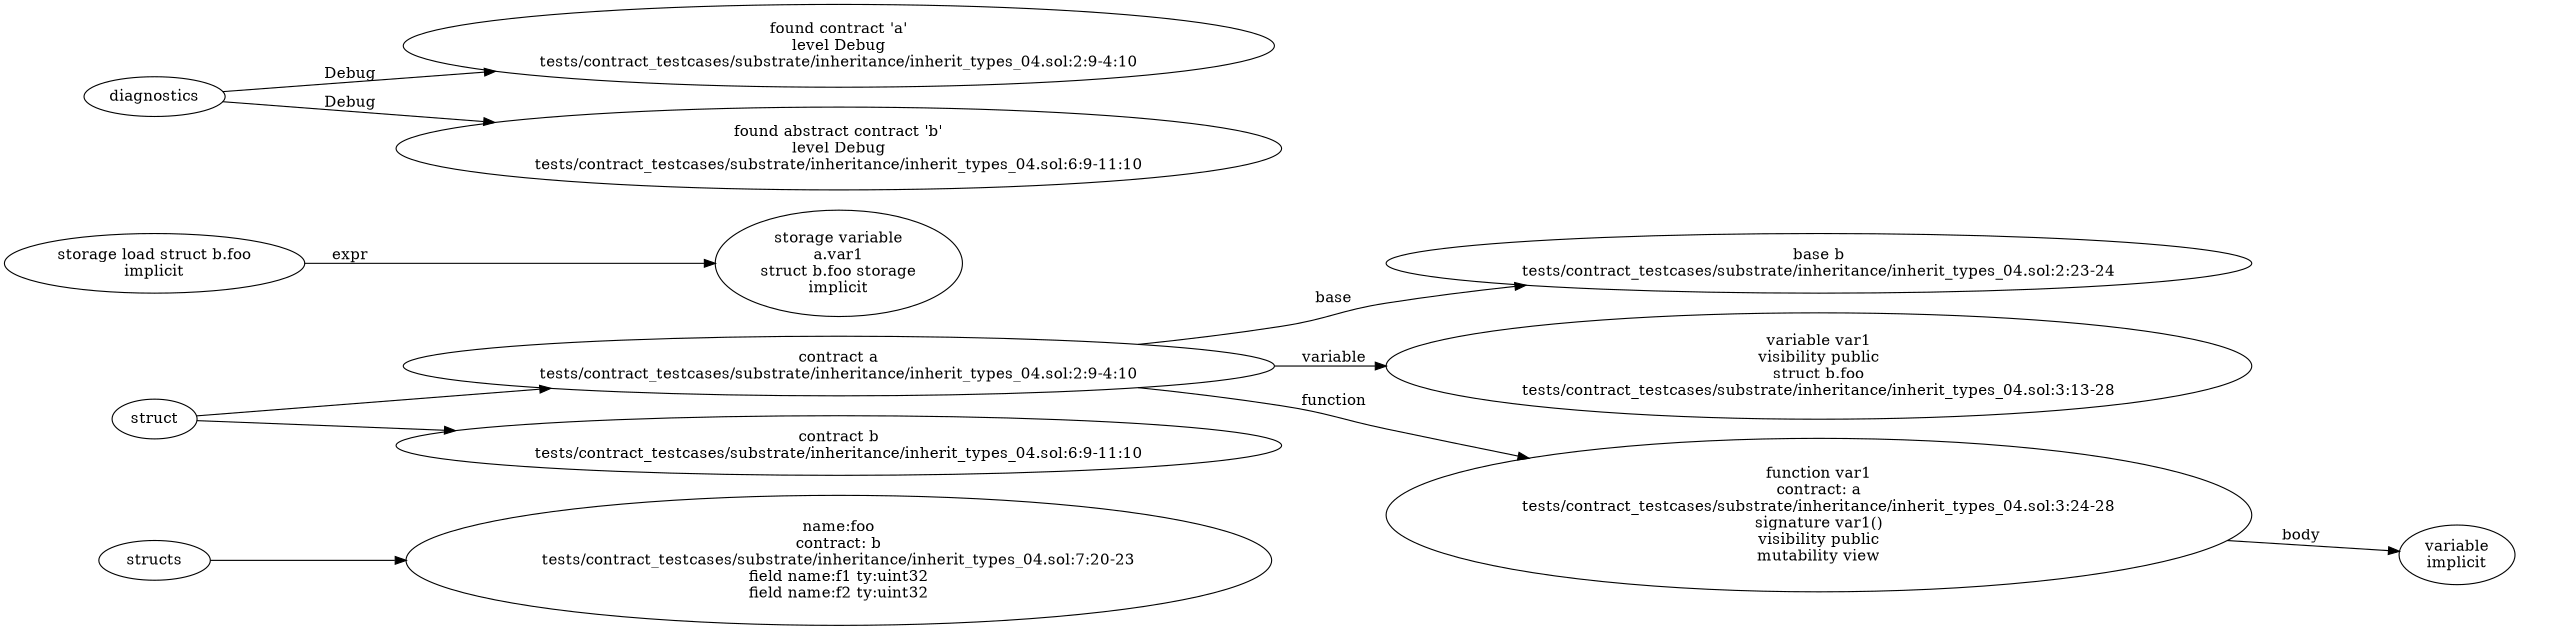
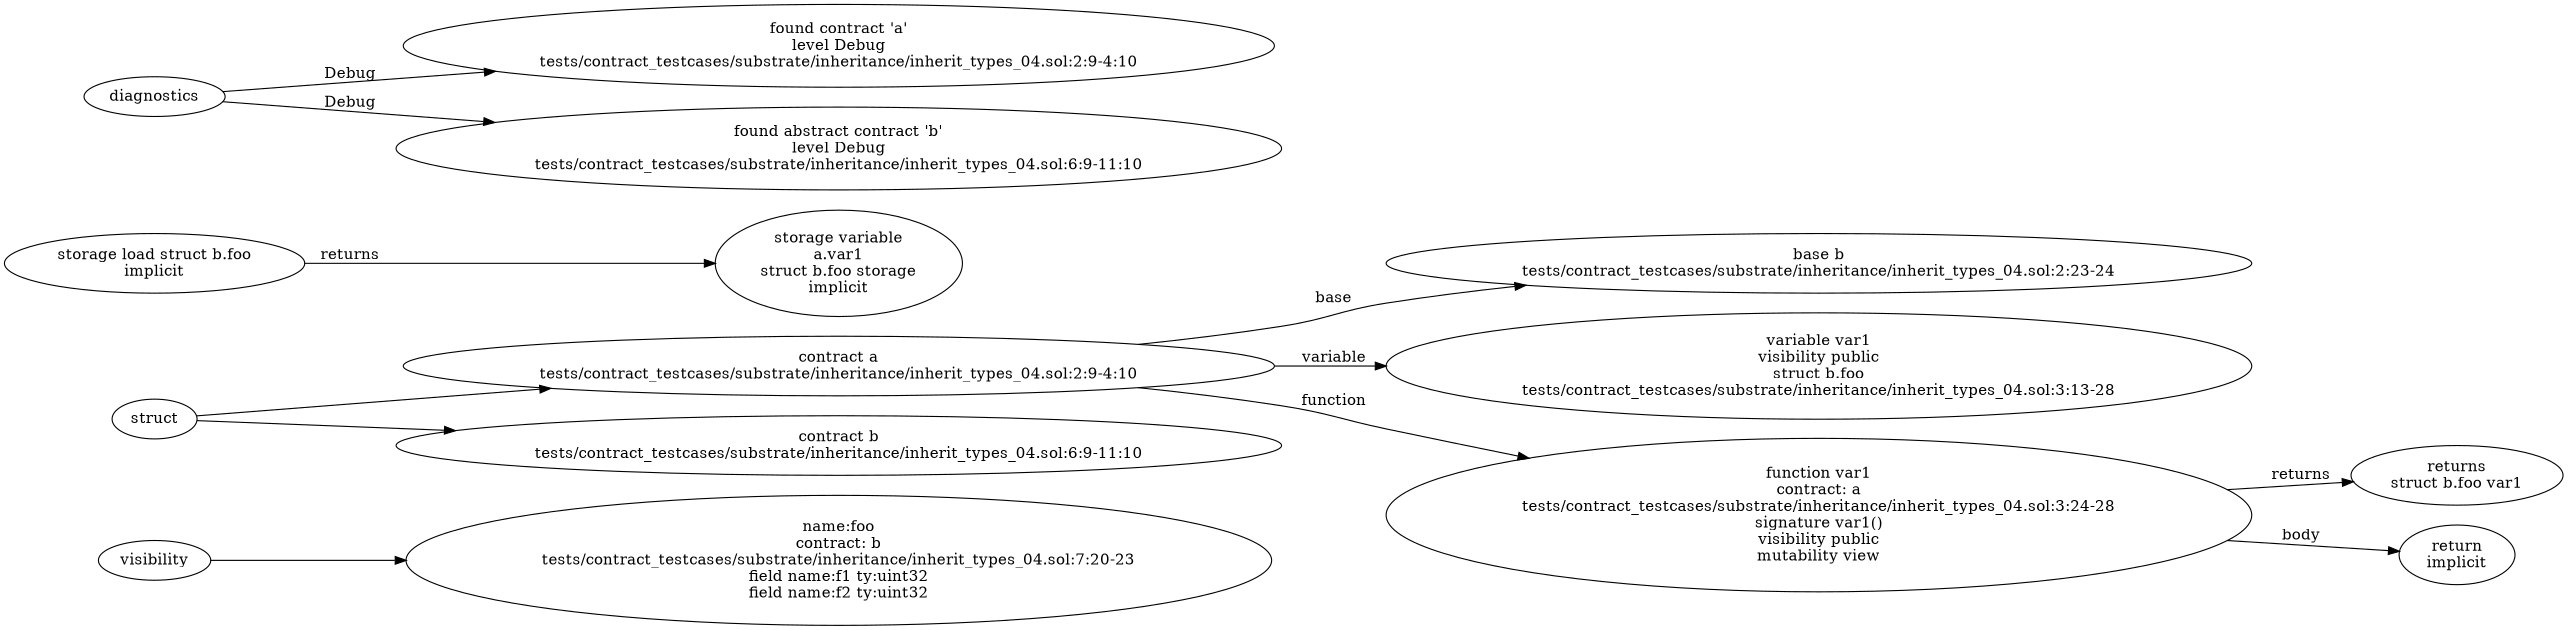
edge "storage load struct b.foo implicit" -> "storage variable a.var1 struct b.foo storage implicit": label "expr" -> "returns"
node "returns struct b.foo var1": added
node "variable implicit": label "variable implicit" -> "return implicit"
node "structs": label "structs" -> "visibility"
